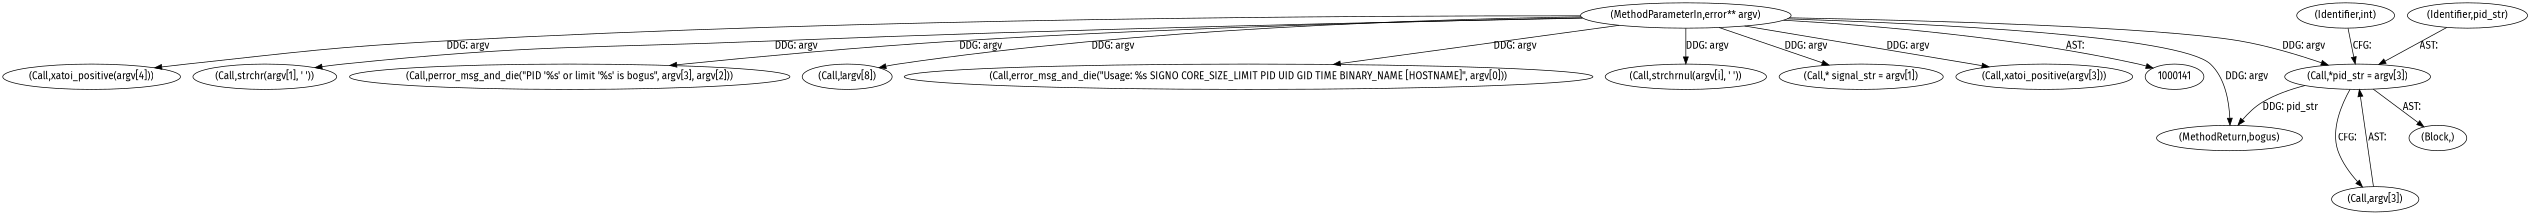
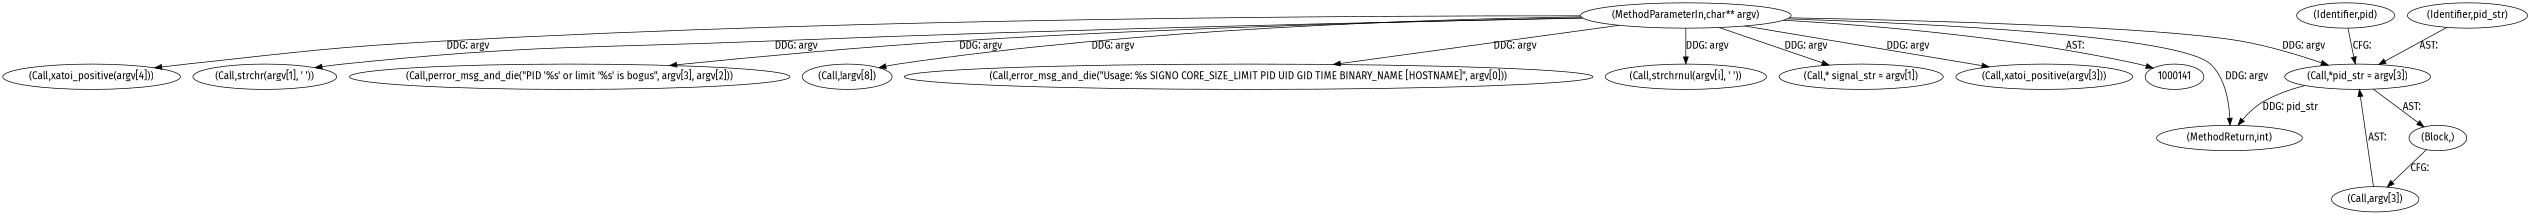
node "(MethodParameterIn,error** argv)": label "(MethodParameterIn,error** argv)" -> "(MethodParameterIn,char** argv)"
node "(Identifier,int)": label "(Identifier,int)" -> "(Identifier,pid)"
edge "(Call,*pid_str = argv[3])" -> "(Call,argv[3])": now "(Block,)" -> "(Call,argv[3])"
node "(MethodReturn,bogus)": label "(MethodReturn,bogus)" -> "(MethodReturn,int)"
